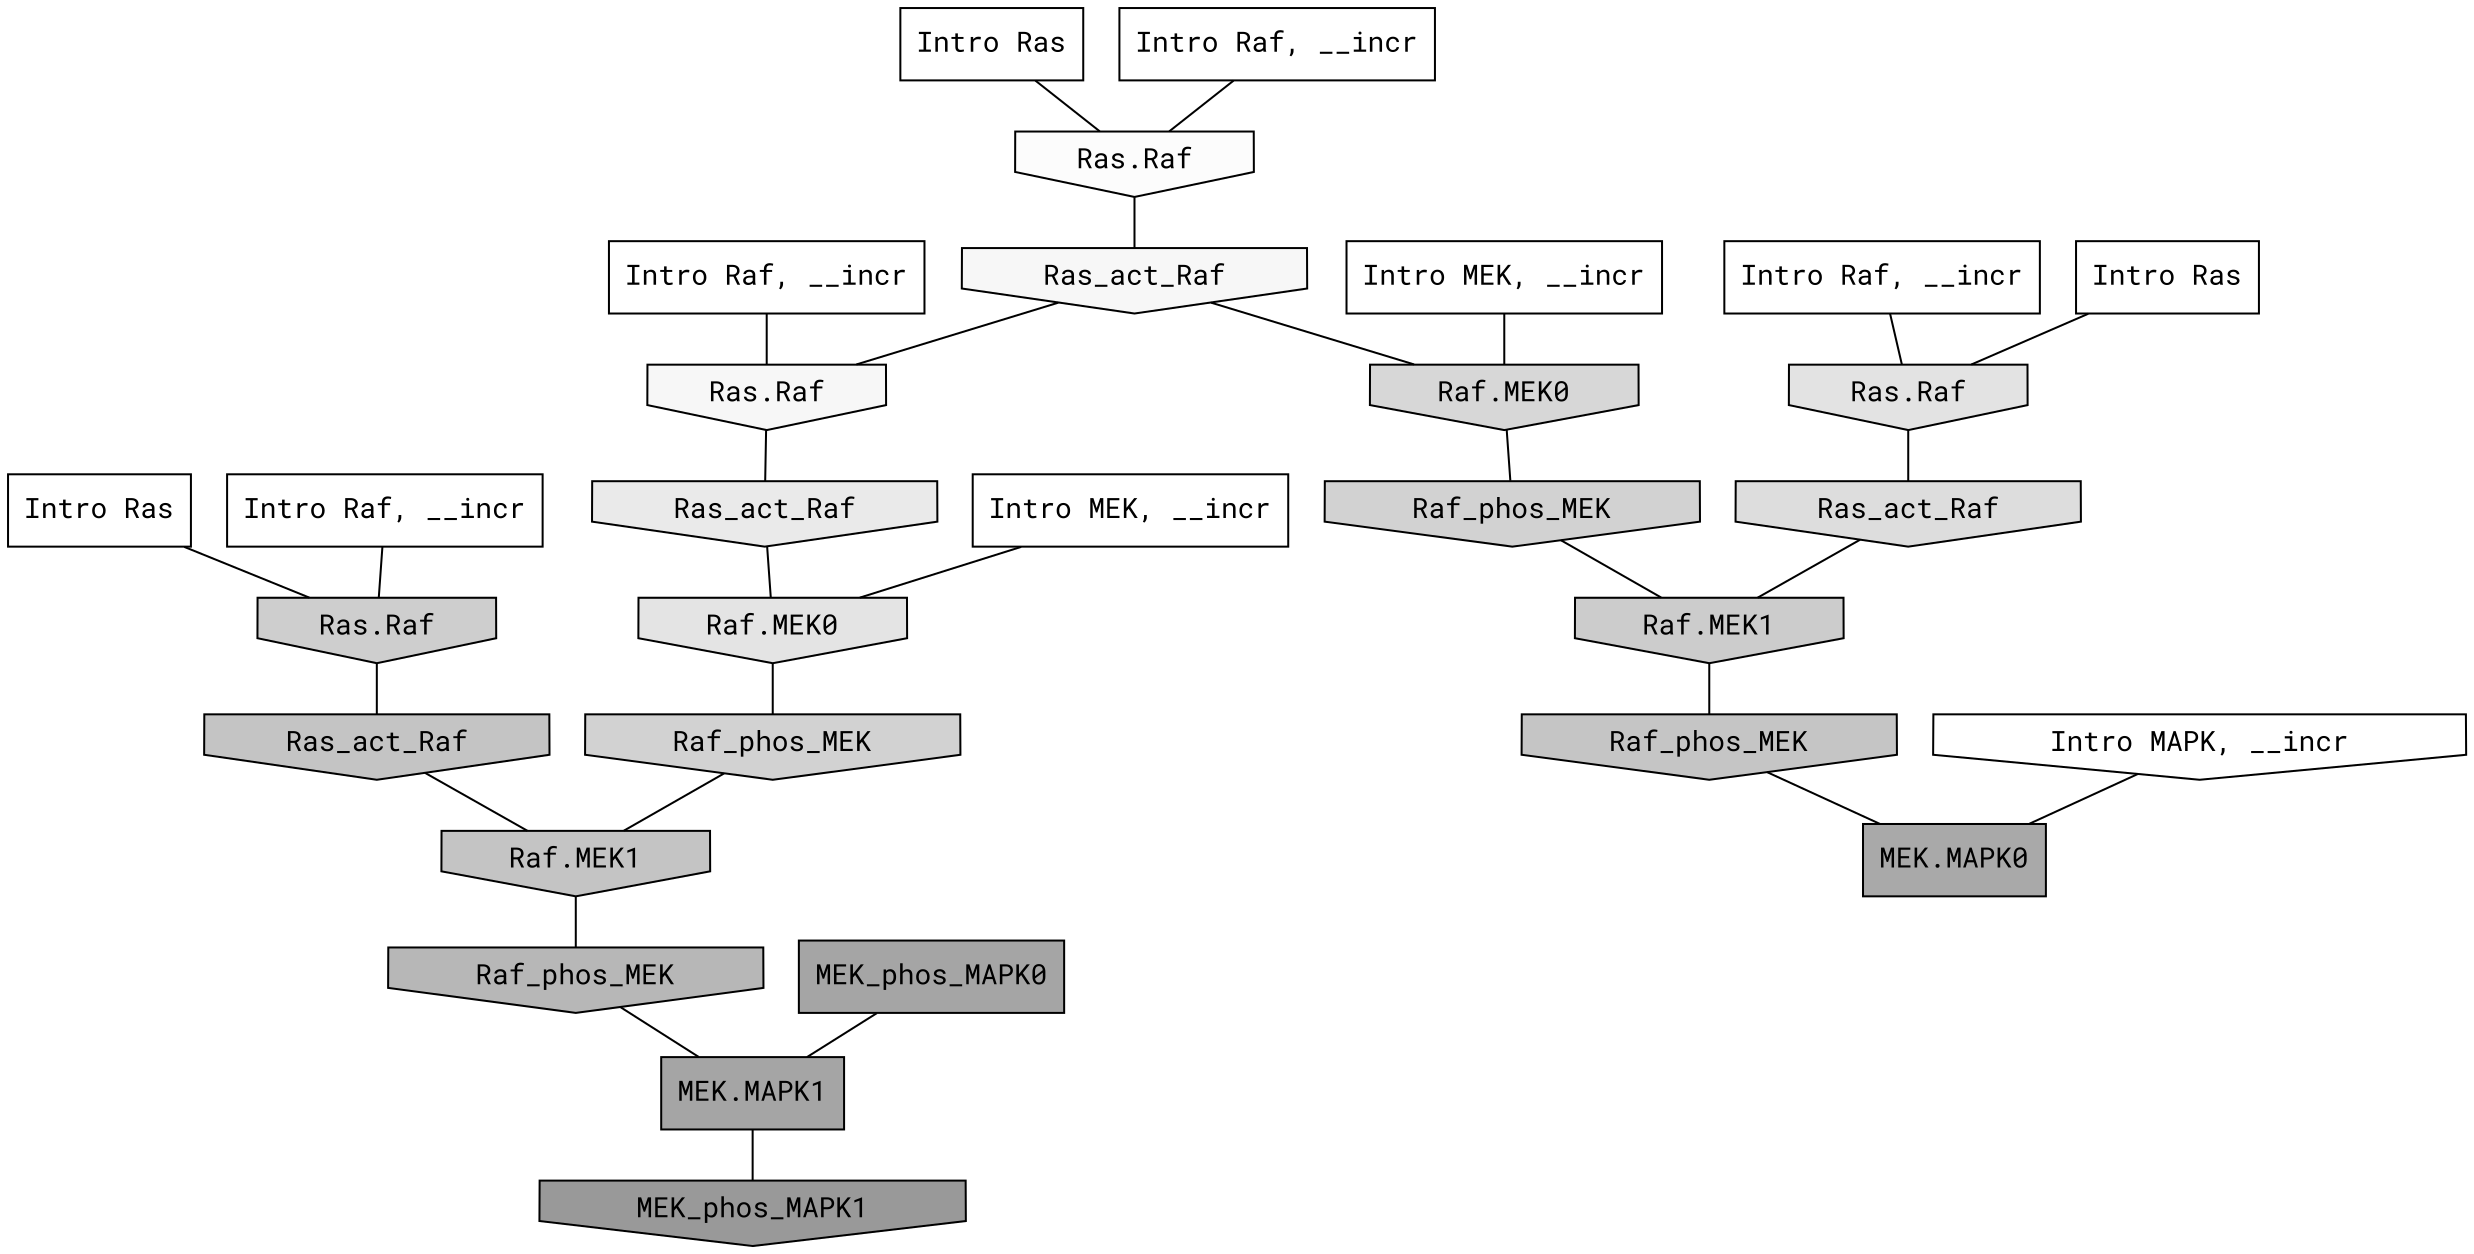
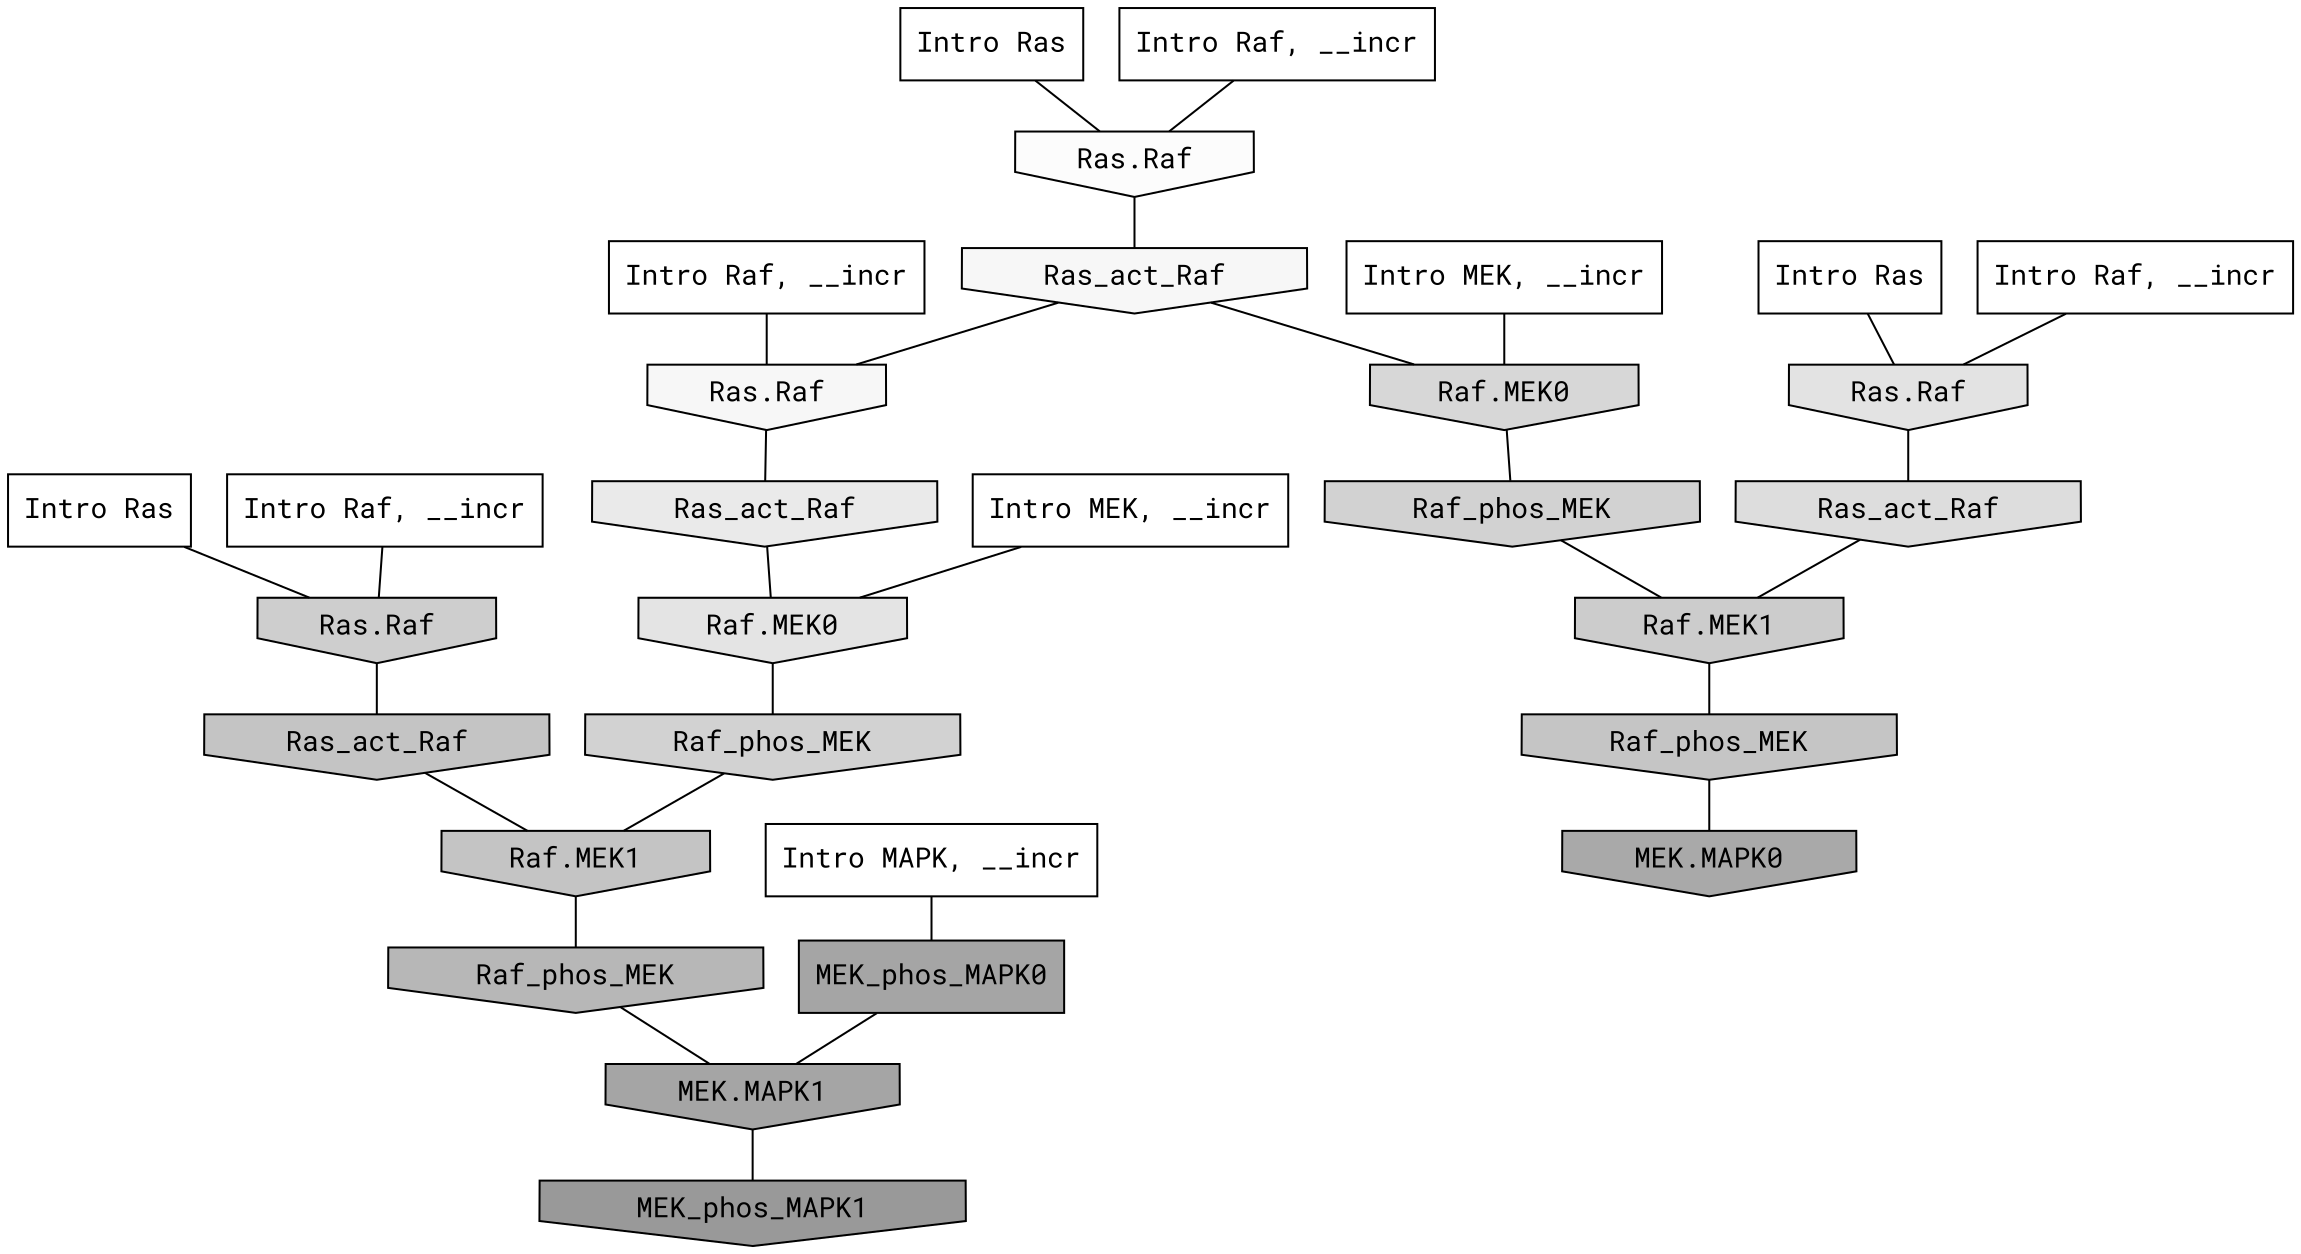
node "Intro MAPK, __incr": shape invhouse -> box
edge "Intro MAPK, __incr" -- "MEK.MAPK0": now "Intro MAPK, __incr" -- "MEK_phos_MAPK0"
node "MEK.MAPK0": shape box -> invhouse
node "MEK.MAPK1": shape box -> invhouse
